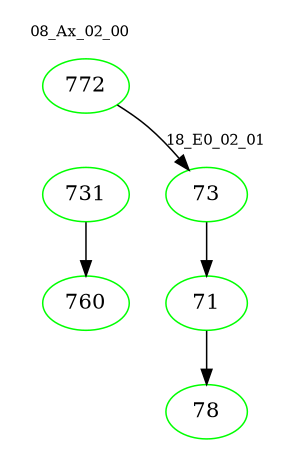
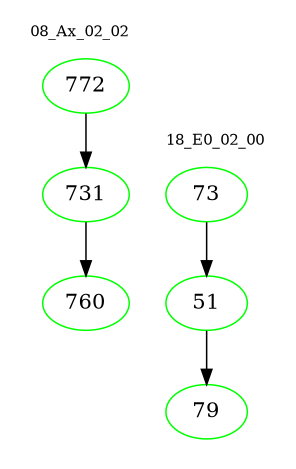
cluster "08_Ax_02_00": label "08_Ax_02_00" -> "08_Ax_02_02"
cluster "18_E0_02_01": label "18_E0_02_01" -> "18_E0_02_00"
edge "772" -> "73": now "772" -> "731"
node "71": label "71" -> "51"
node "78": label "78" -> "79"
